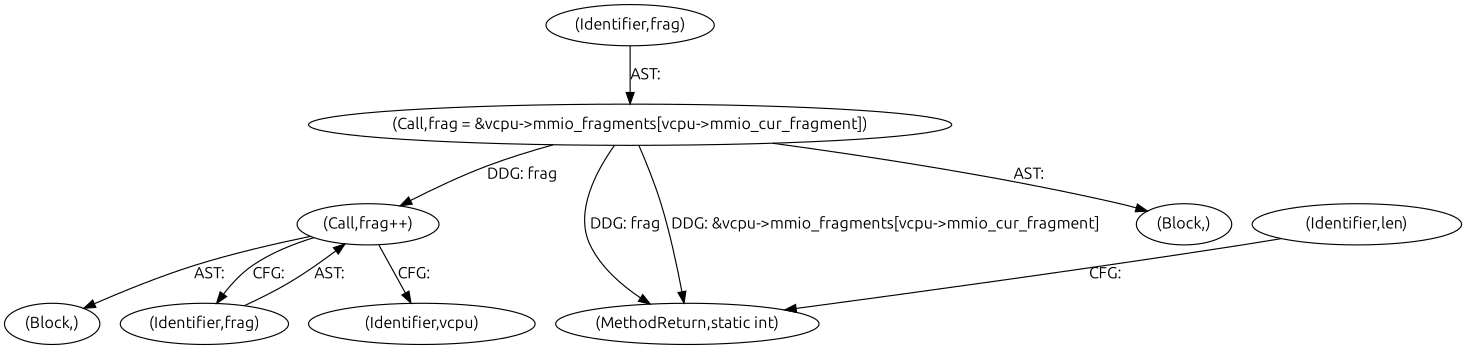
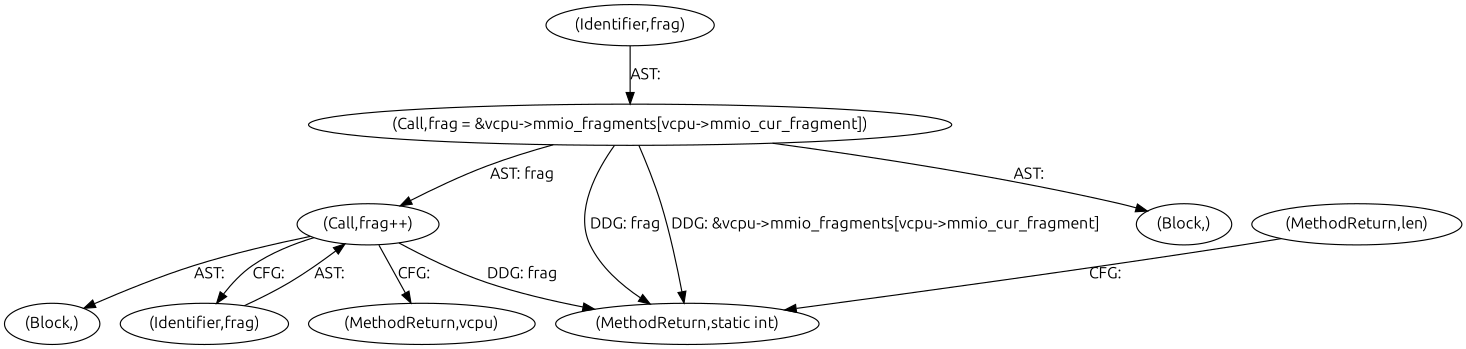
edge "(Call,frag = &vcpu->mmio_fragments[vcpu->mmio_cur_fragment])" -> "(Call,frag++)": label "DDG: frag" -> "AST: frag"
node "(Identifier,len)": label "(Identifier,len)" -> "(MethodReturn,len)"
edge "(Call,frag++)" -> "(MethodReturn,static int)": added, label "DDG: frag"
node "(Identifier,vcpu)": label "(Identifier,vcpu)" -> "(MethodReturn,vcpu)"
